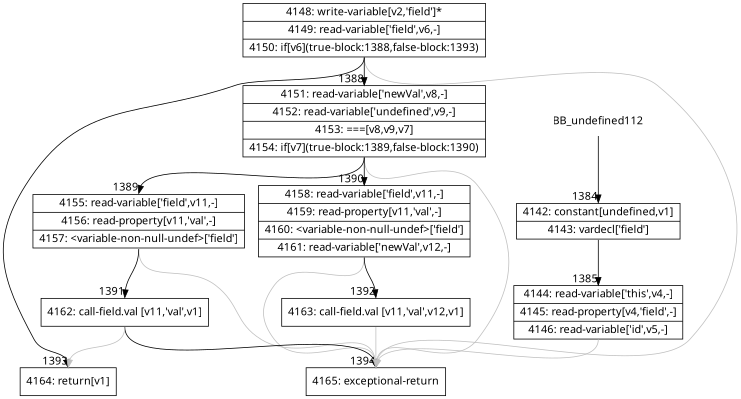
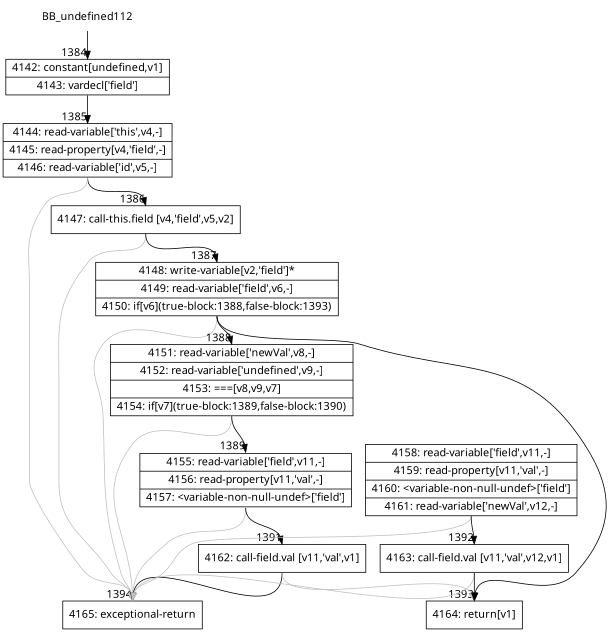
edge "4151: read-variable['newVal',v8,-]" -> "4158: read-variable['field',v11,-]": removed
node "4147: call-this.field [v4,'field',v5,v2]": added
edge "4163: call-field.val [v11,'val',v12,v1]" -> "4164: return[v1]": added
